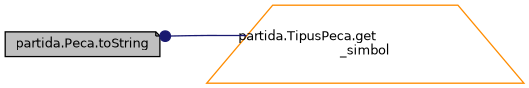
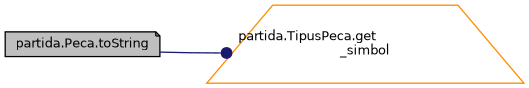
edge "partida.TipusPeca.get _simbol" -> "partida.Peca.toString": reversed
